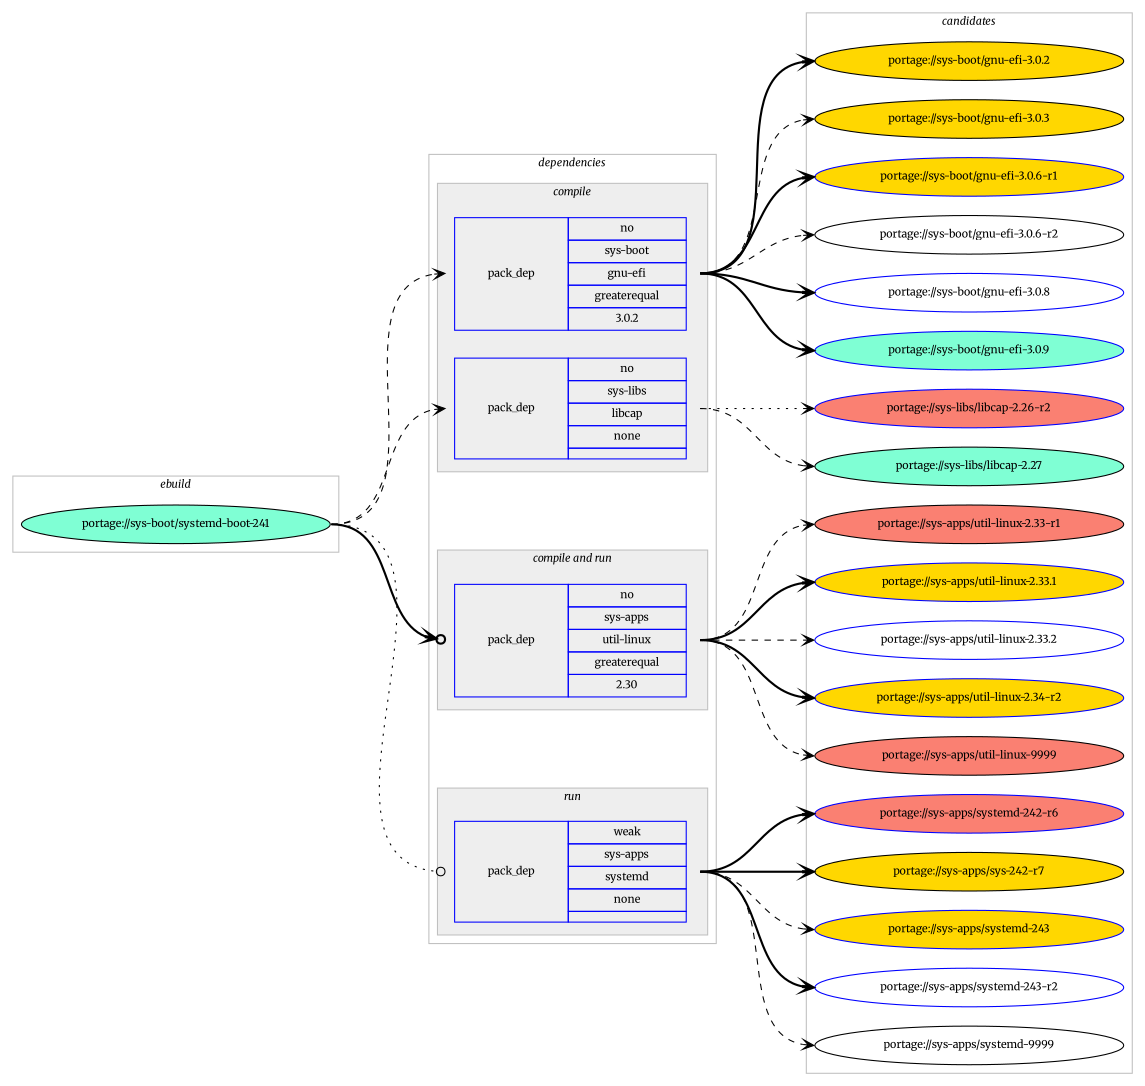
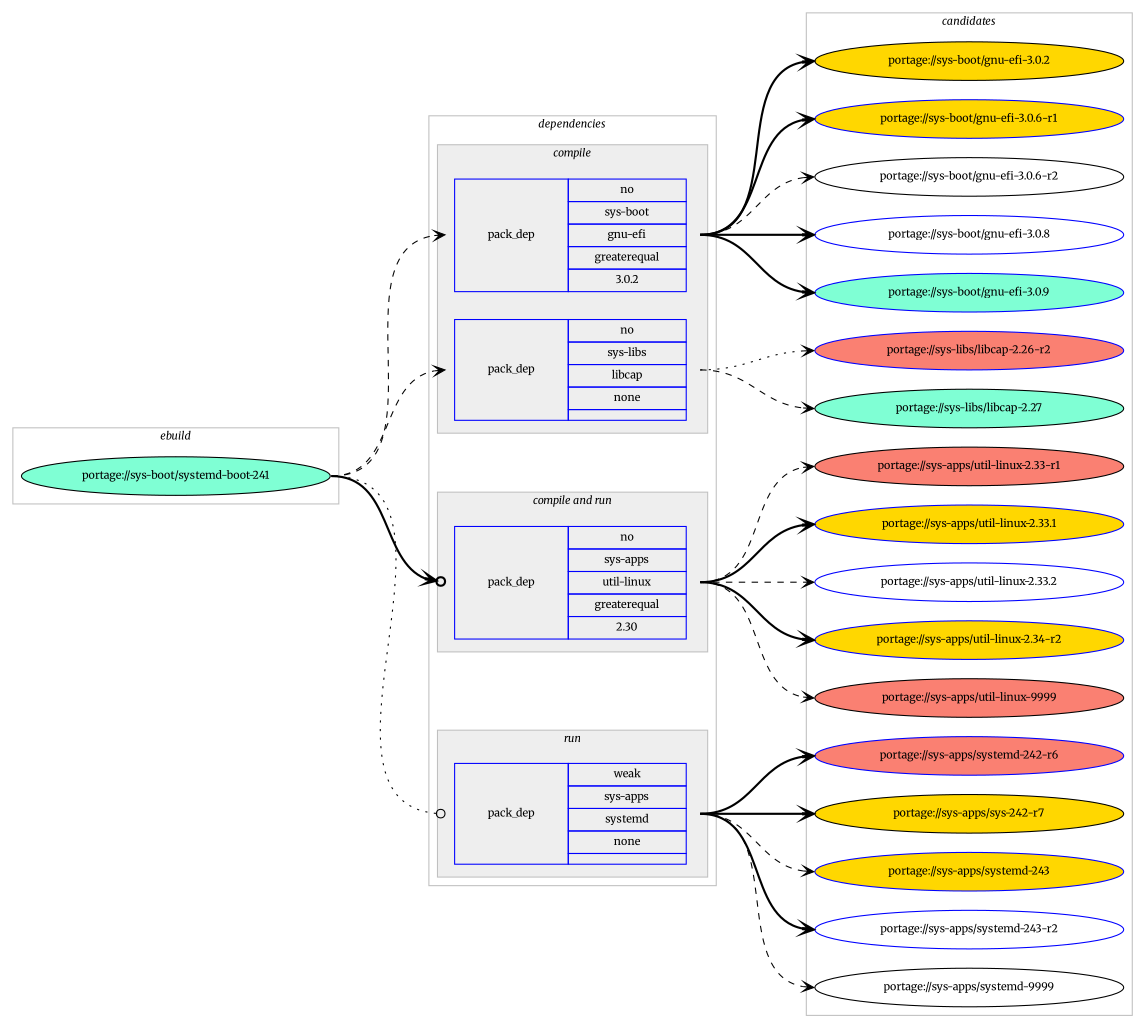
node "portage://sys-boot/gnu-efi-3.0.3": removed
